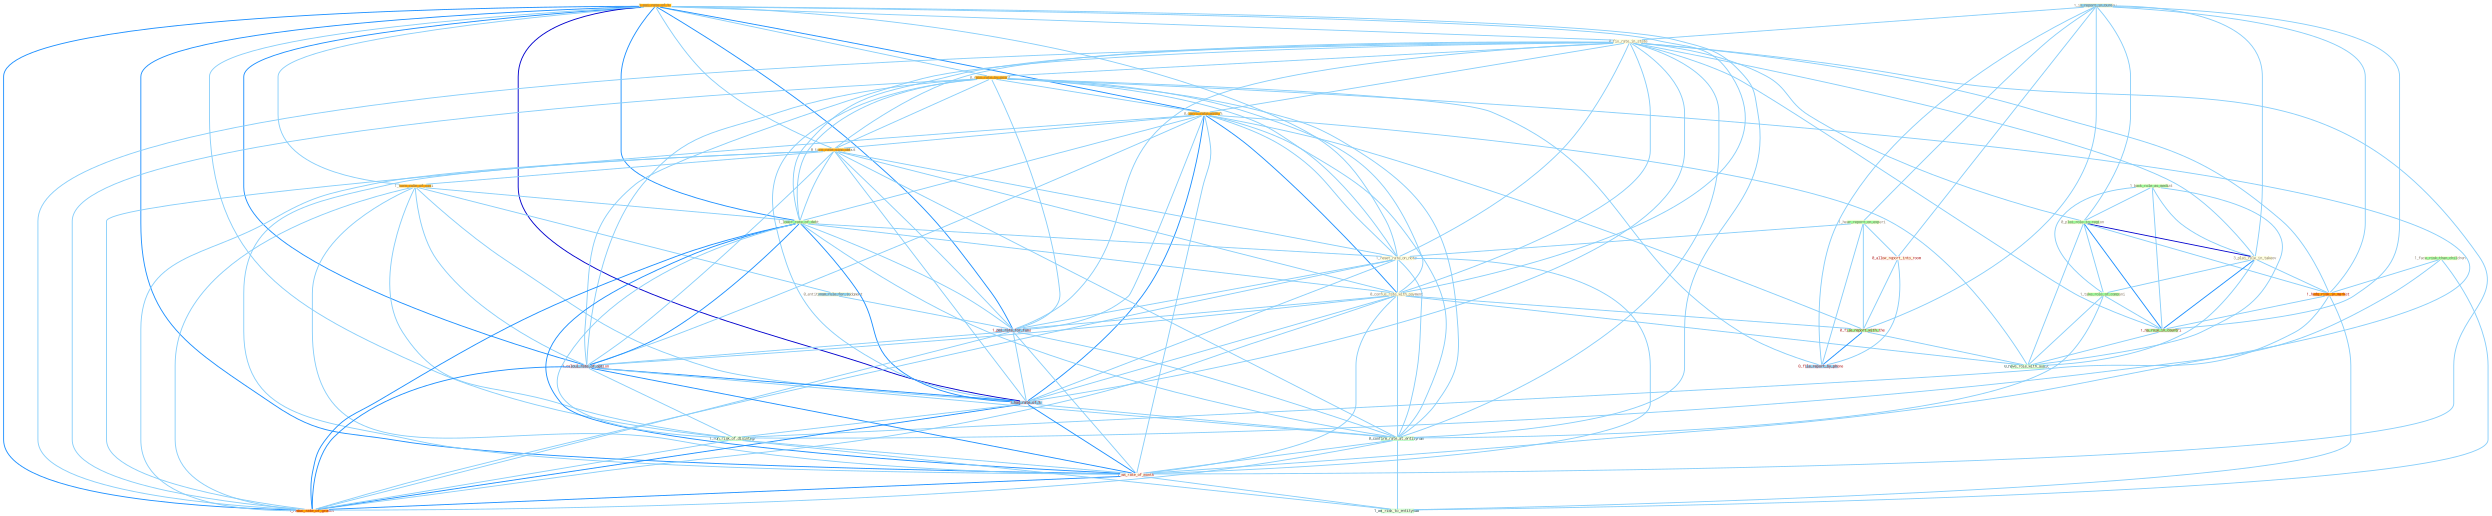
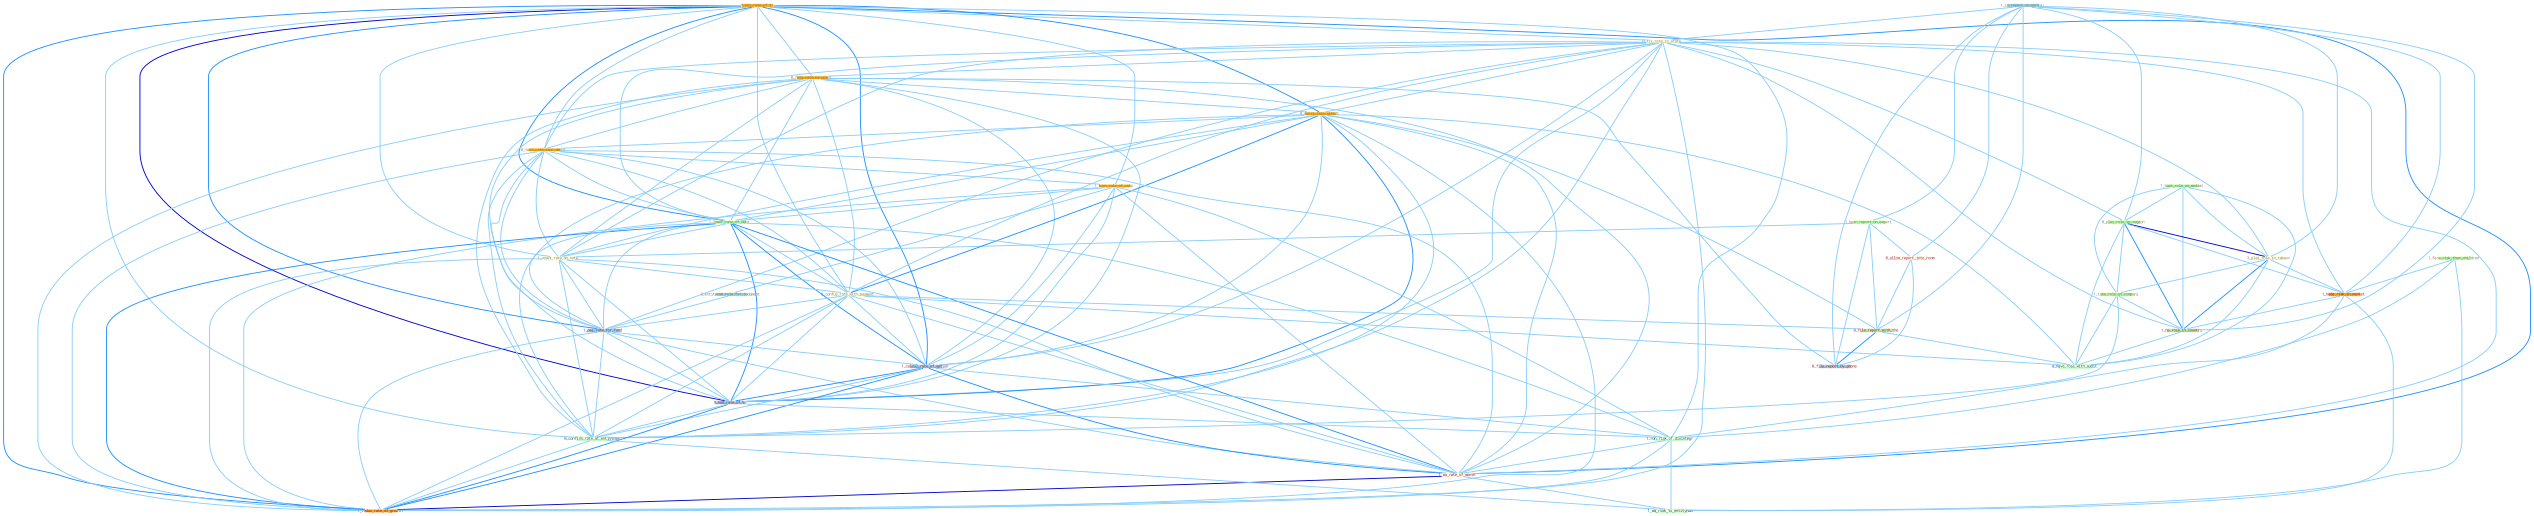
edge "1_had_rate_of_%" -- "1_wa_rate_of_month": removed
edge "0_confirm_rate_at_entitynam" -- "1_wa_rate_of_month": removed
edge "1_wa_rate_of_month" -- "1_reduc_rate_of_growth": color #1e90ff -> #0000cd
